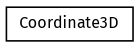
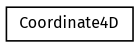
node "Coordinate3D": label "Coordinate3D" -> "Coordinate4D"
